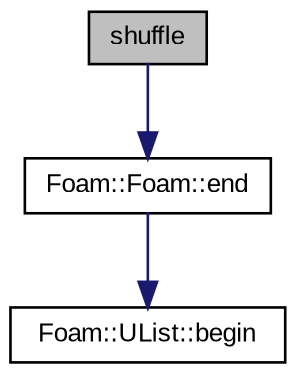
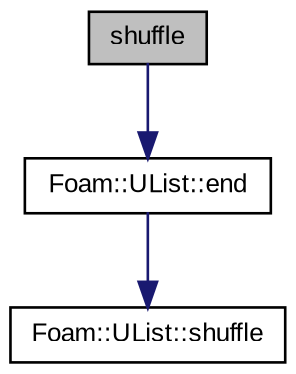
node "Foam::Foam::end": label "Foam::Foam::end" -> "Foam::UList::end"
node "Foam::UList::begin": label "Foam::UList::begin" -> "Foam::UList::shuffle"
